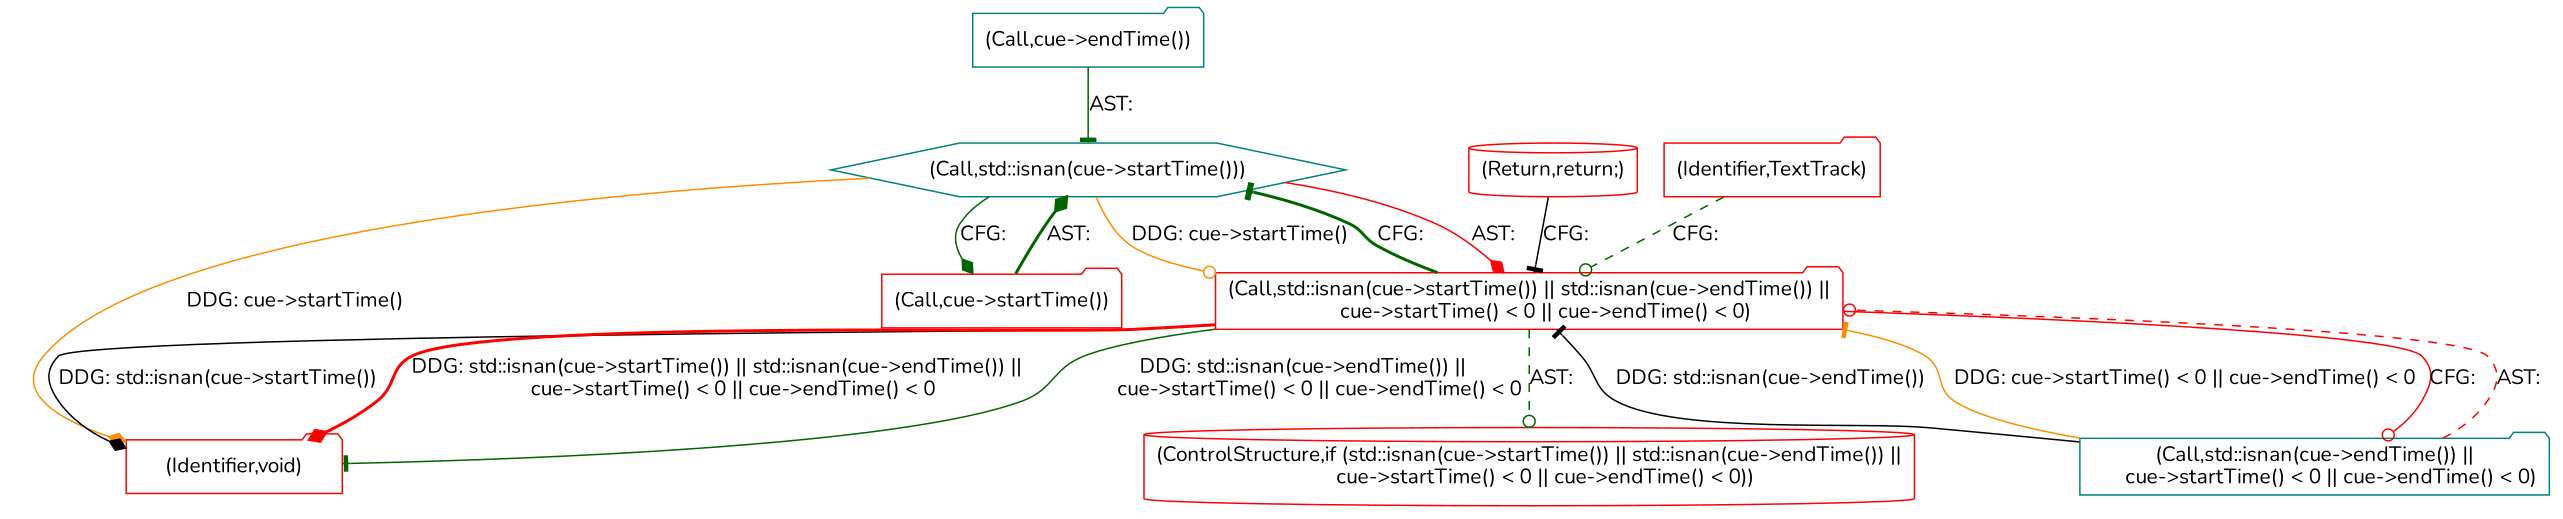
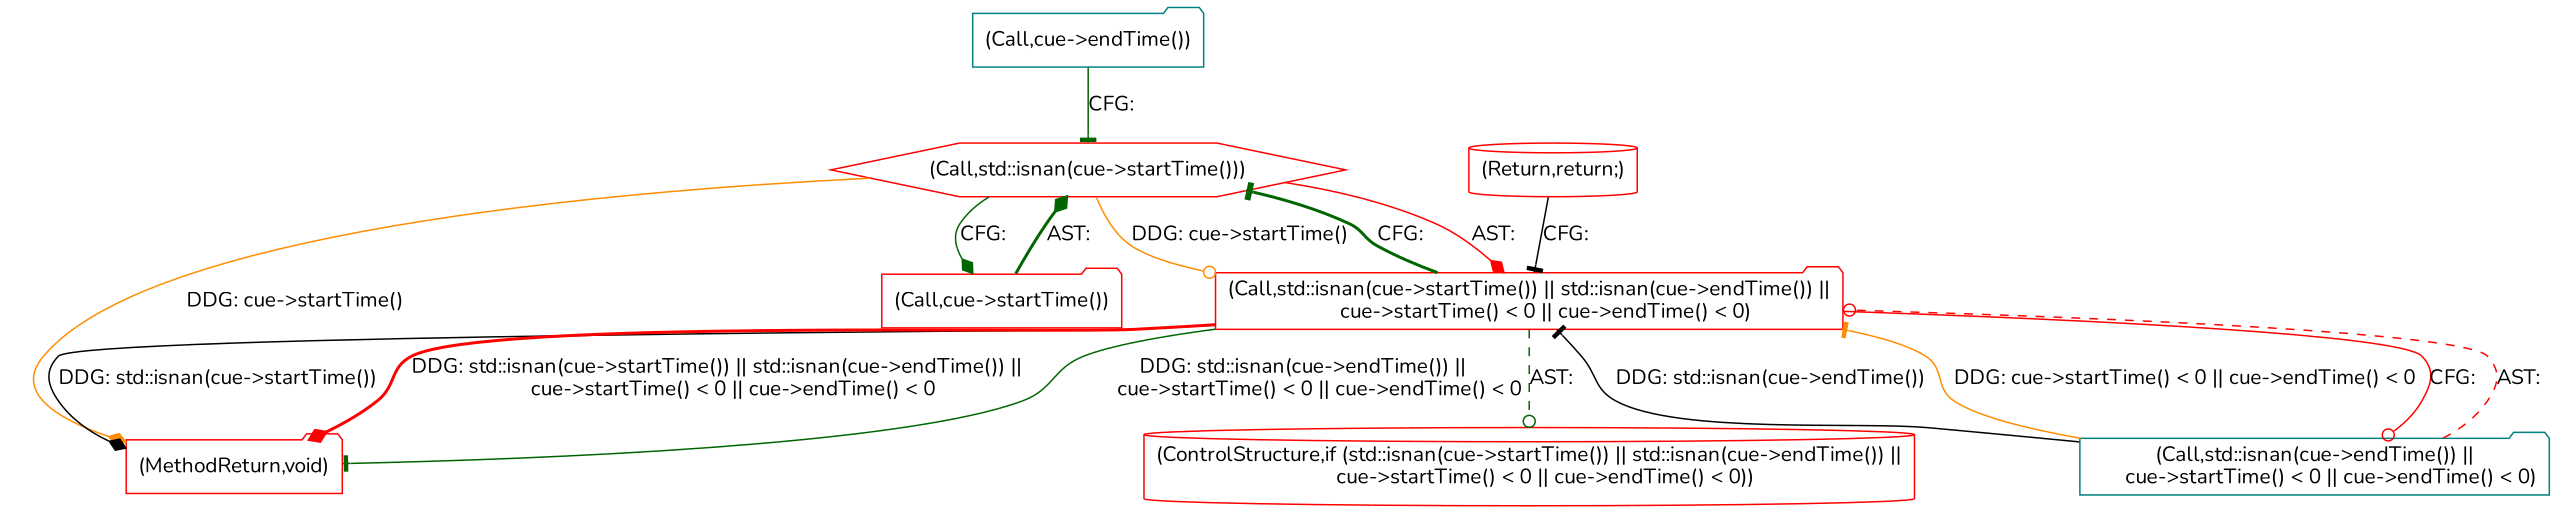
edge "(Call,cue->endTime())" -> "(Call,std::isnan(cue->startTime()))": label "AST: " -> "CFG: "
node "(Call,std::isnan(cue->startTime()))": color teal -> red
node "(Identifier,TextTrack)": removed
node "(Identifier,void)": label "(Identifier,void)" -> "(MethodReturn,void)"
